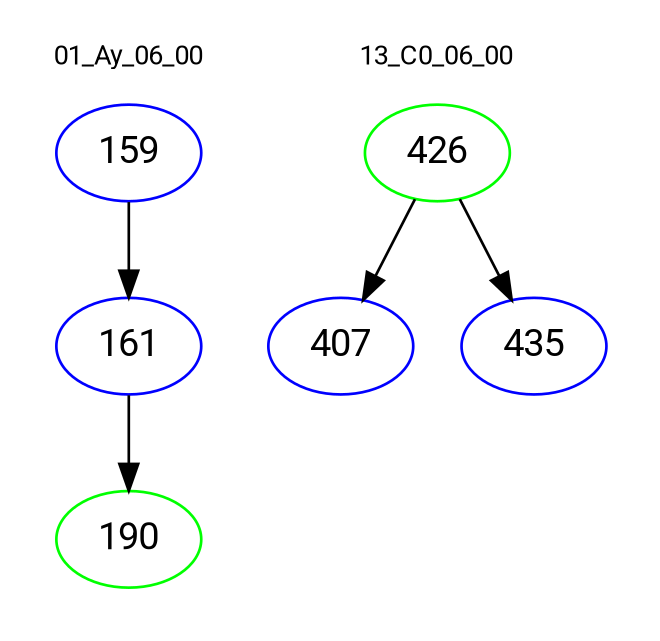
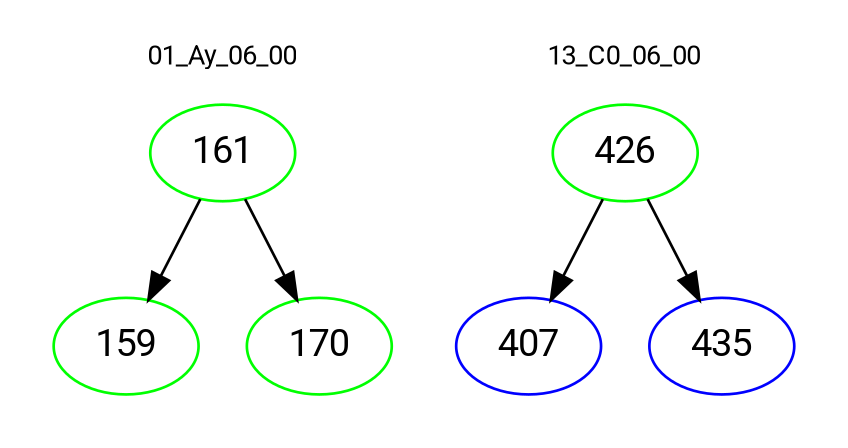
node "159": color blue -> green
edge "159" -> "161": reversed
node "161": color blue -> green
node "190": label "190" -> "170"
